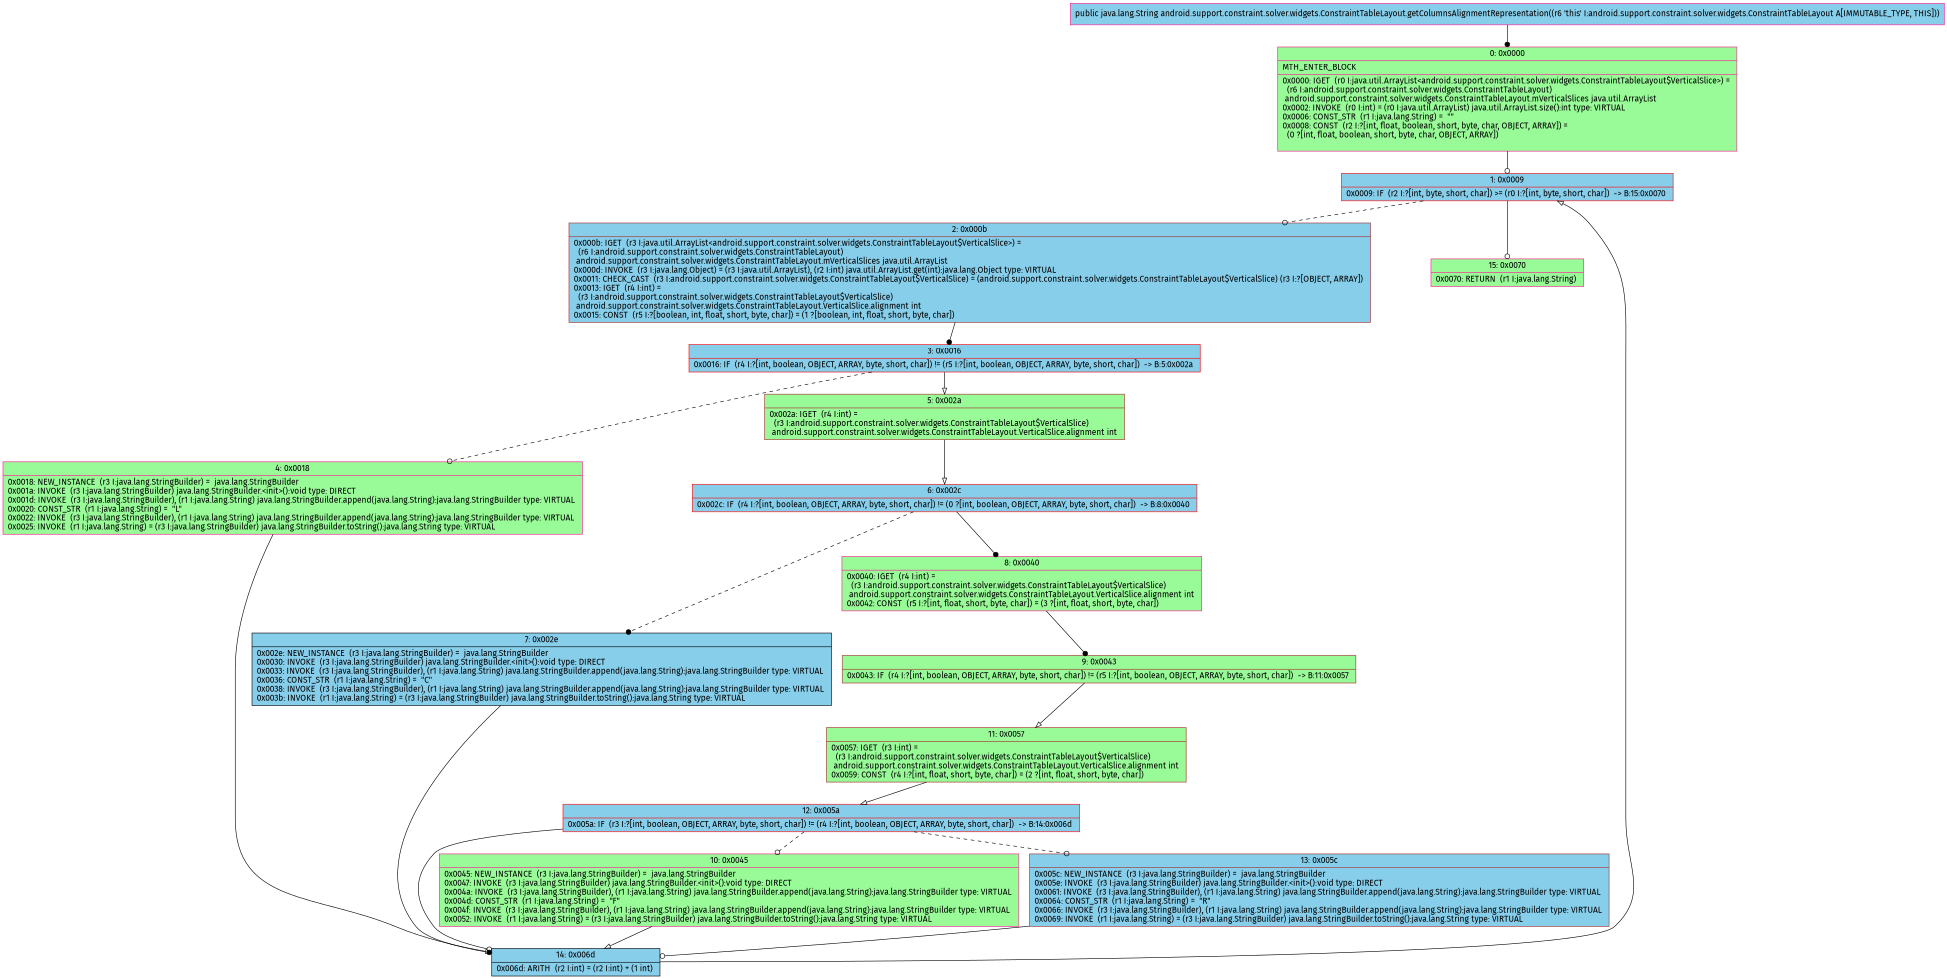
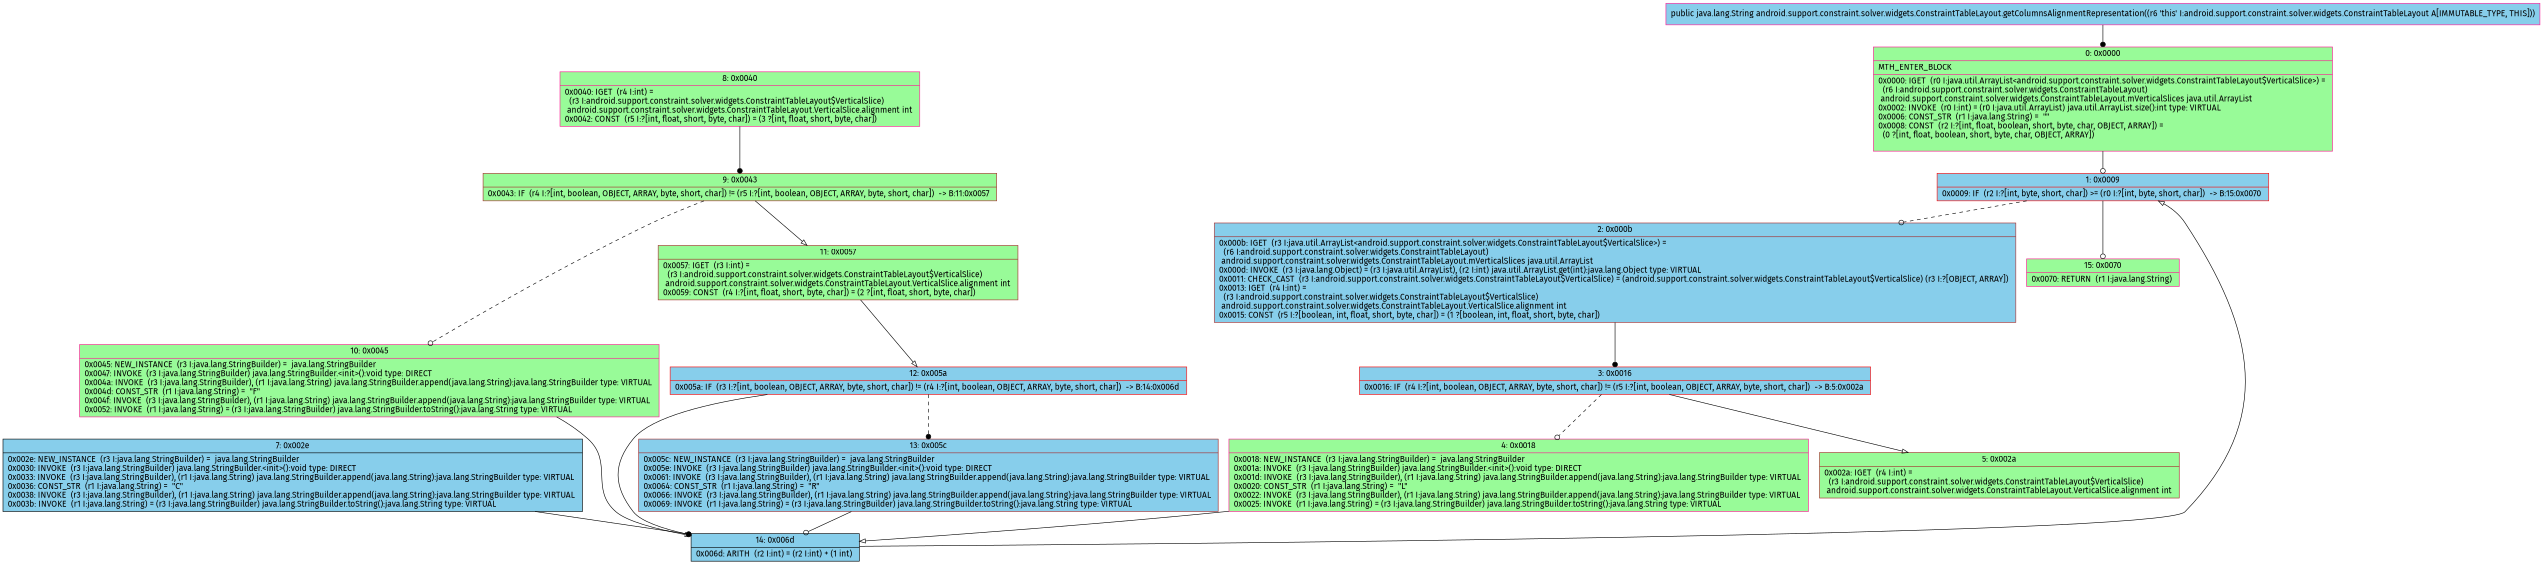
node "6: 0x002c": removed
edge "12: 0x005a" -> "10: 0x0045": now "9: 0x0043" -> "10: 0x0045"
edge "12: 0x005a" -> "13: 0x005c": arrowhead odot -> dot
